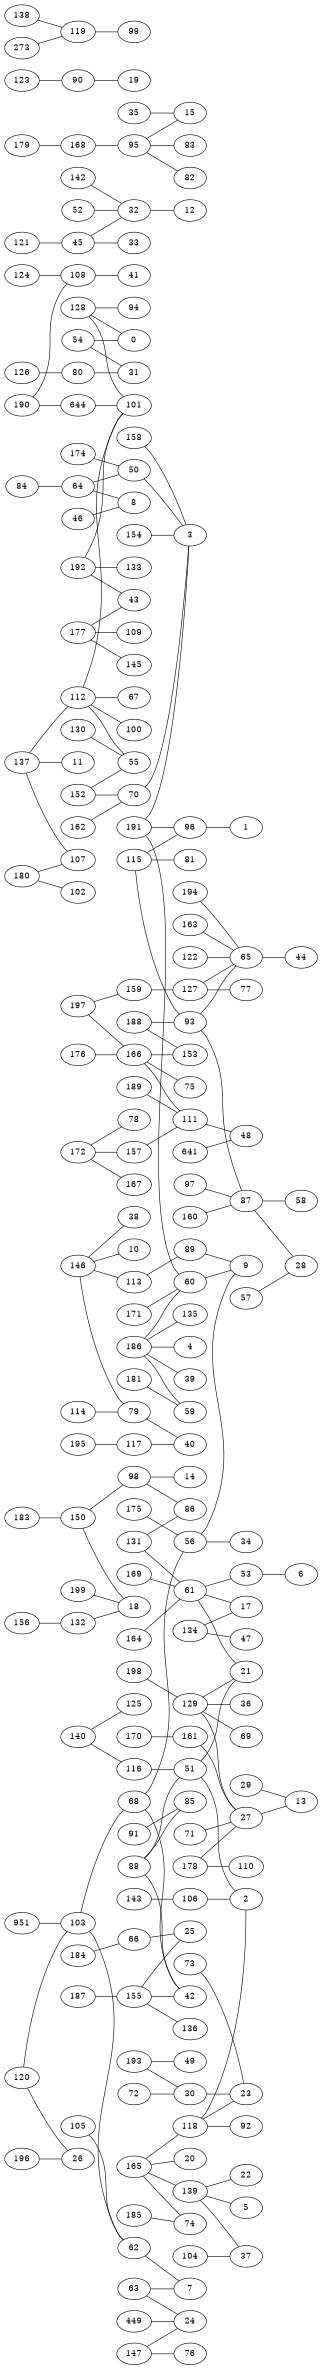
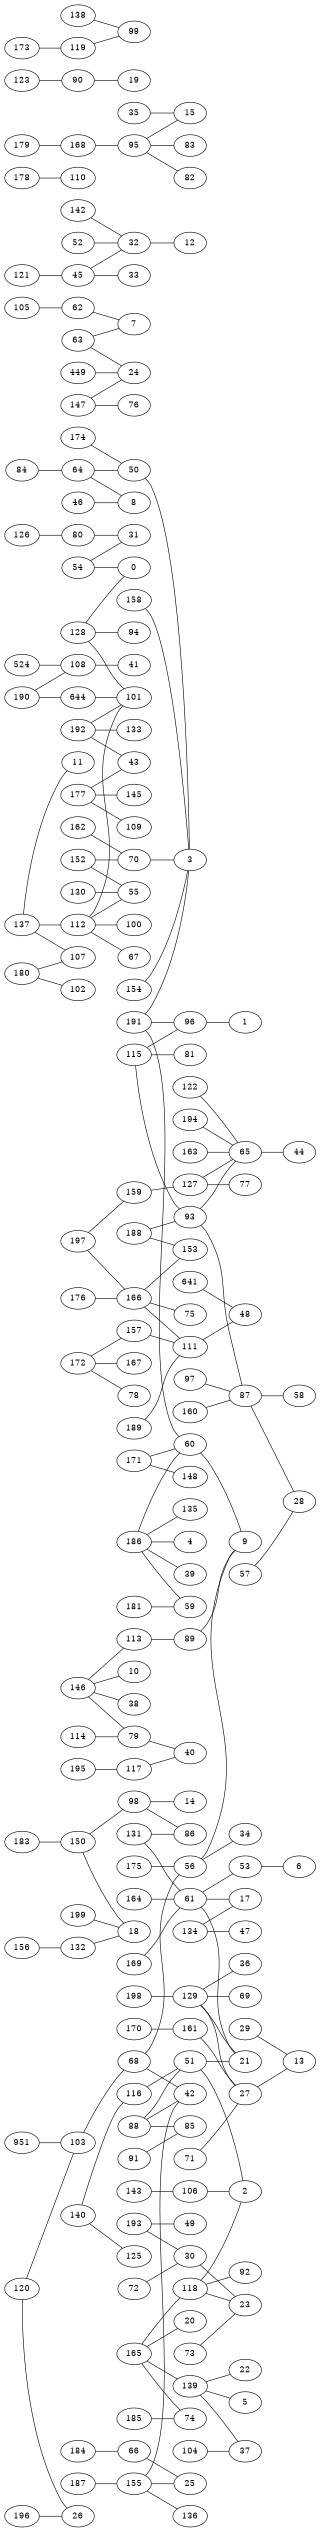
edge "138" -- "119": now "138" -- "99"
node "273": label "273" -> "173"
node "124": label "124" -> "524"
node "148": added
edge "27" -- "178": removed
edge "103" -- "62": removed
